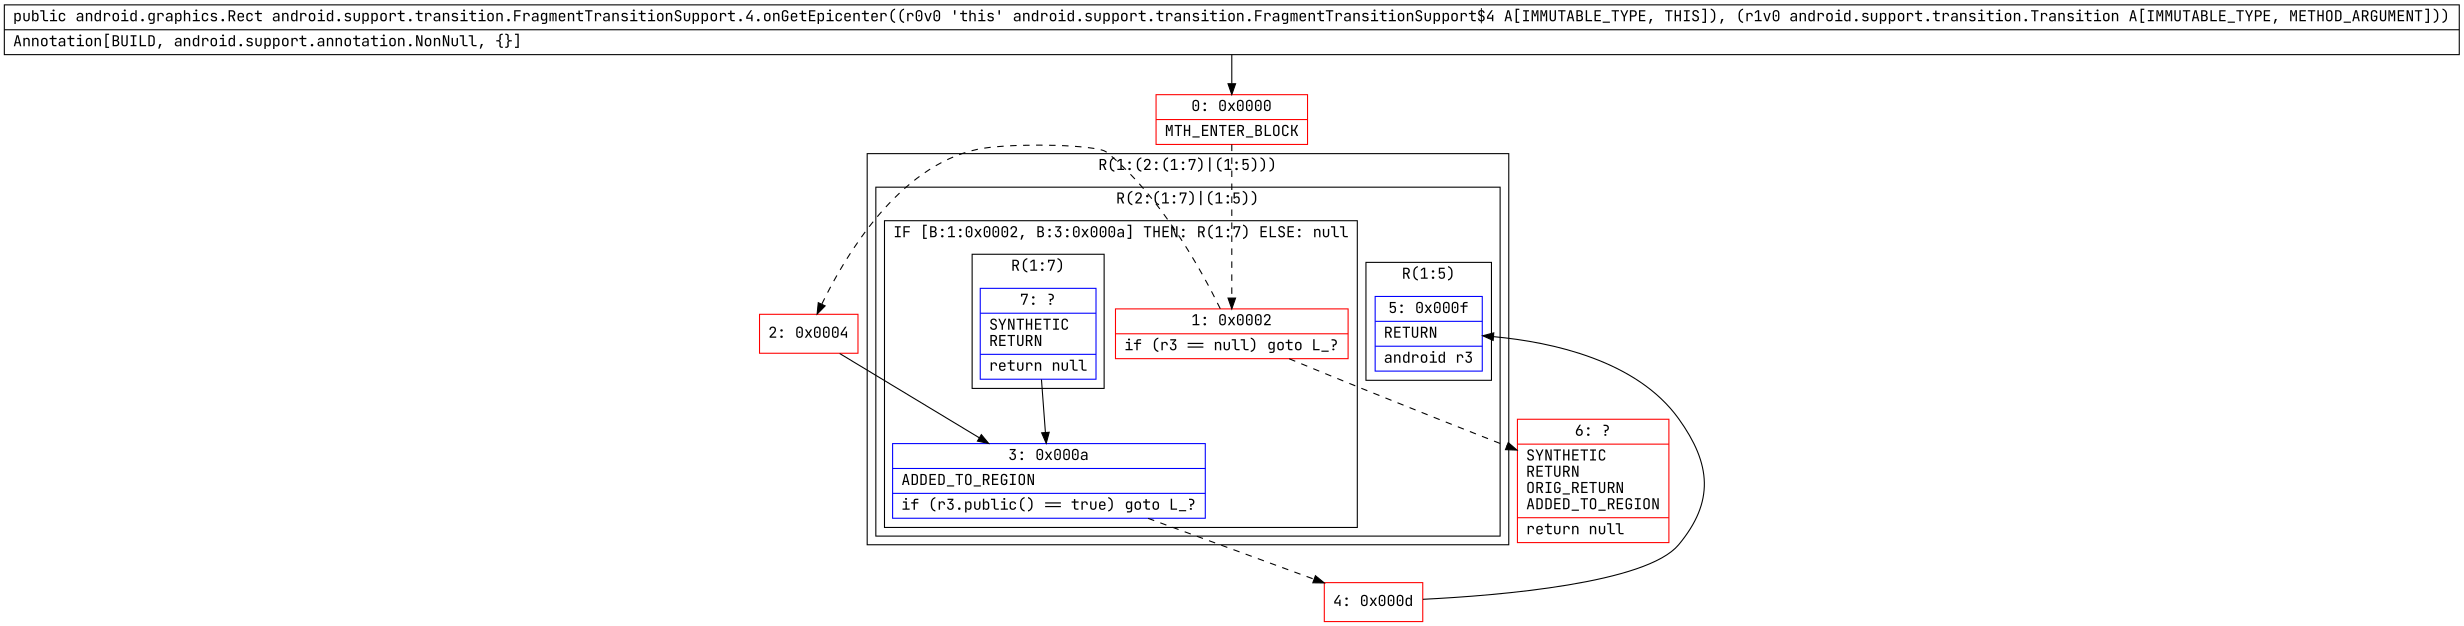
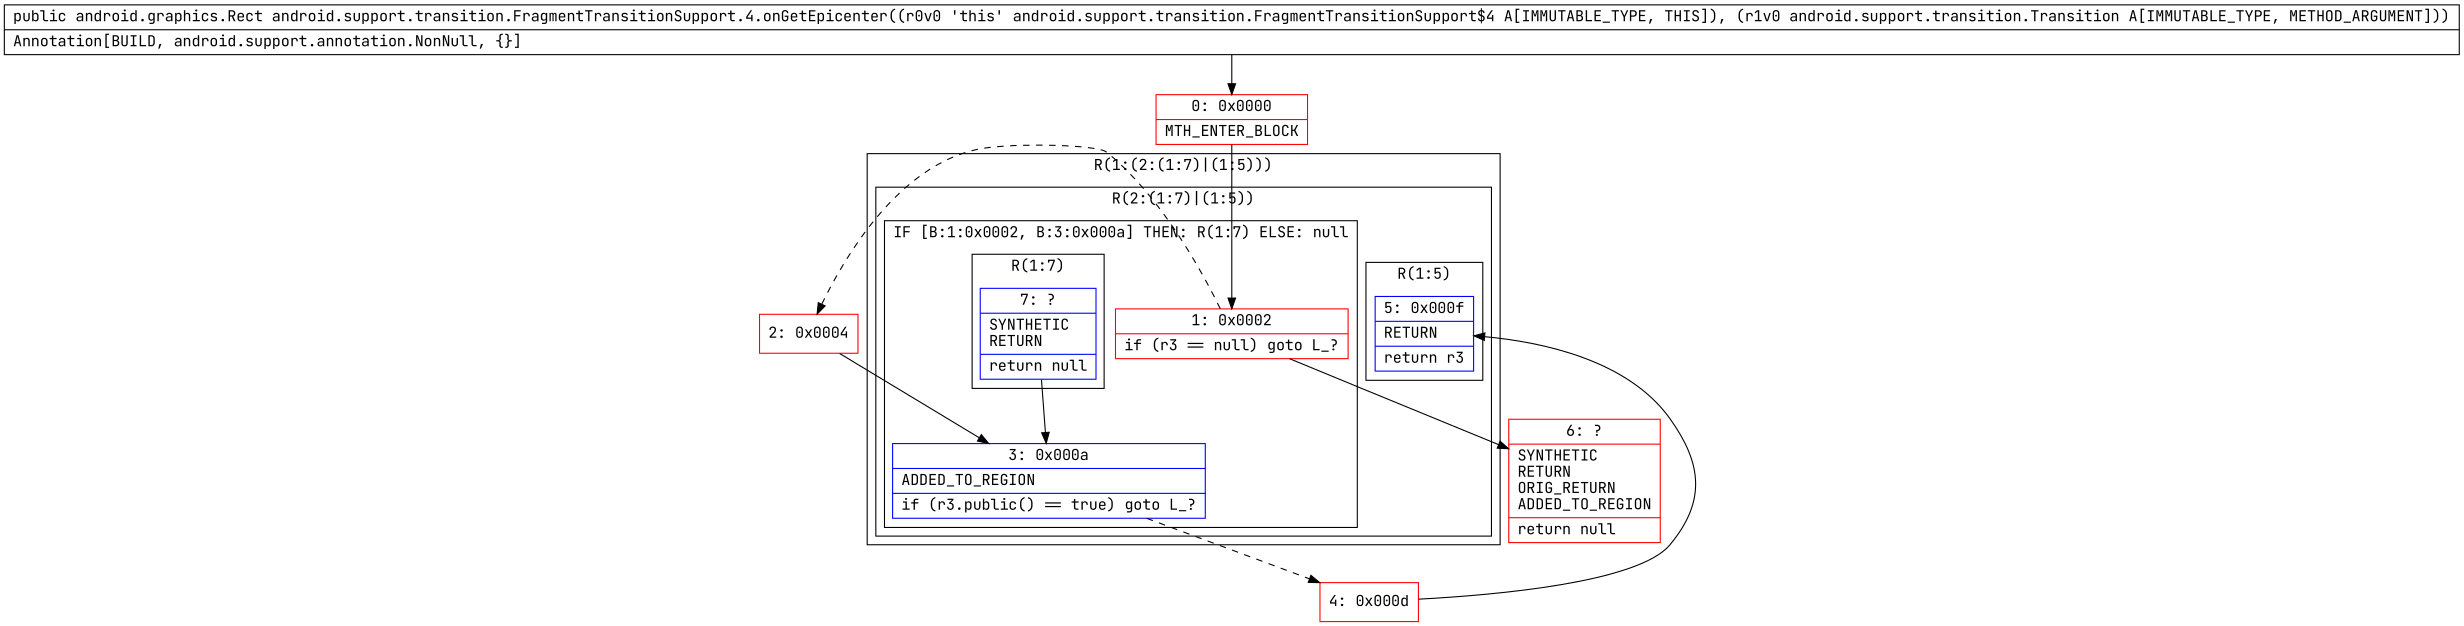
edge "0: 0x0000" -> "1: 0x0002": style dashed -> solid
node "5: 0x000f": text "android r3" -> "return r3"
edge "1: 0x0002" -> "6: ?": style dashed -> solid
